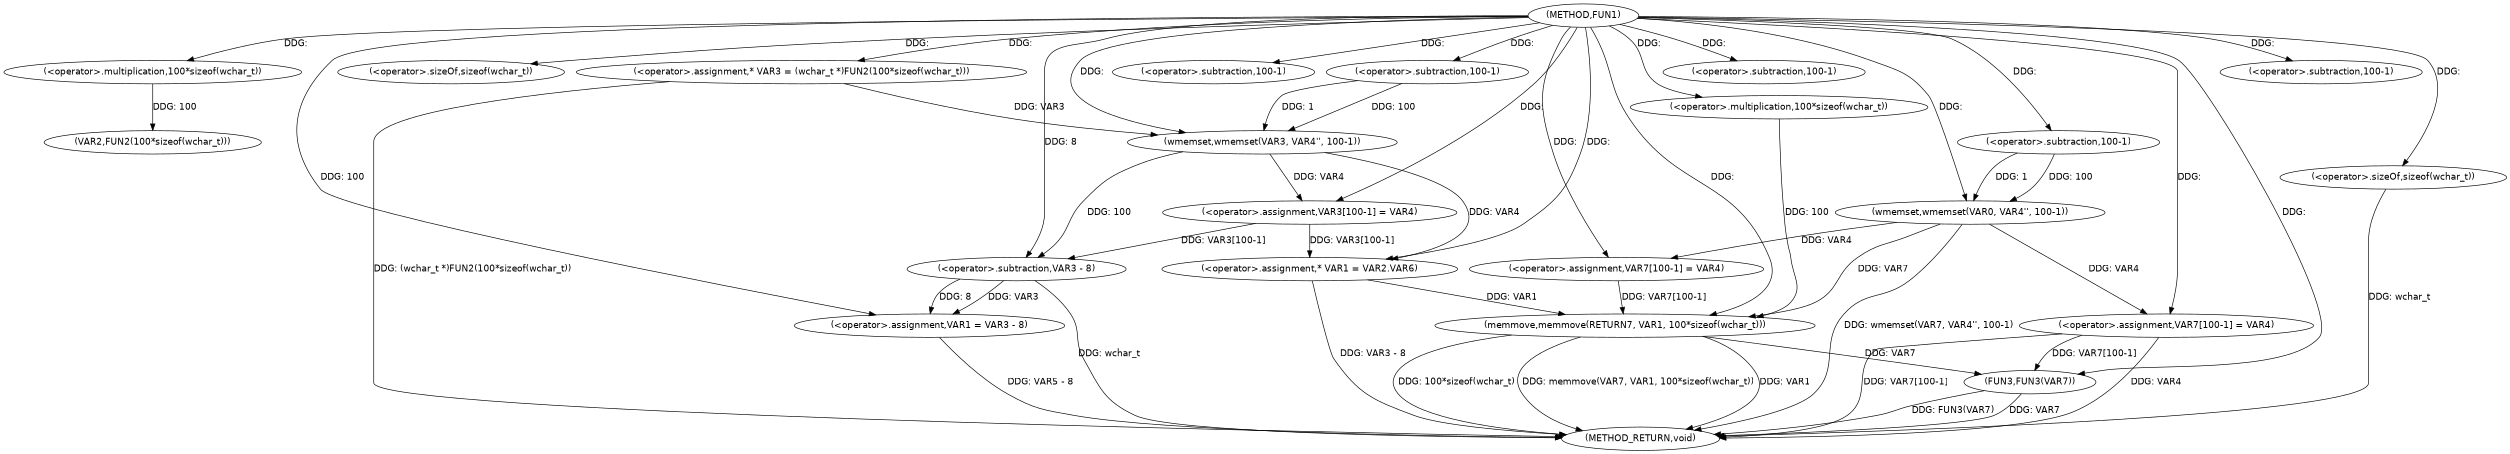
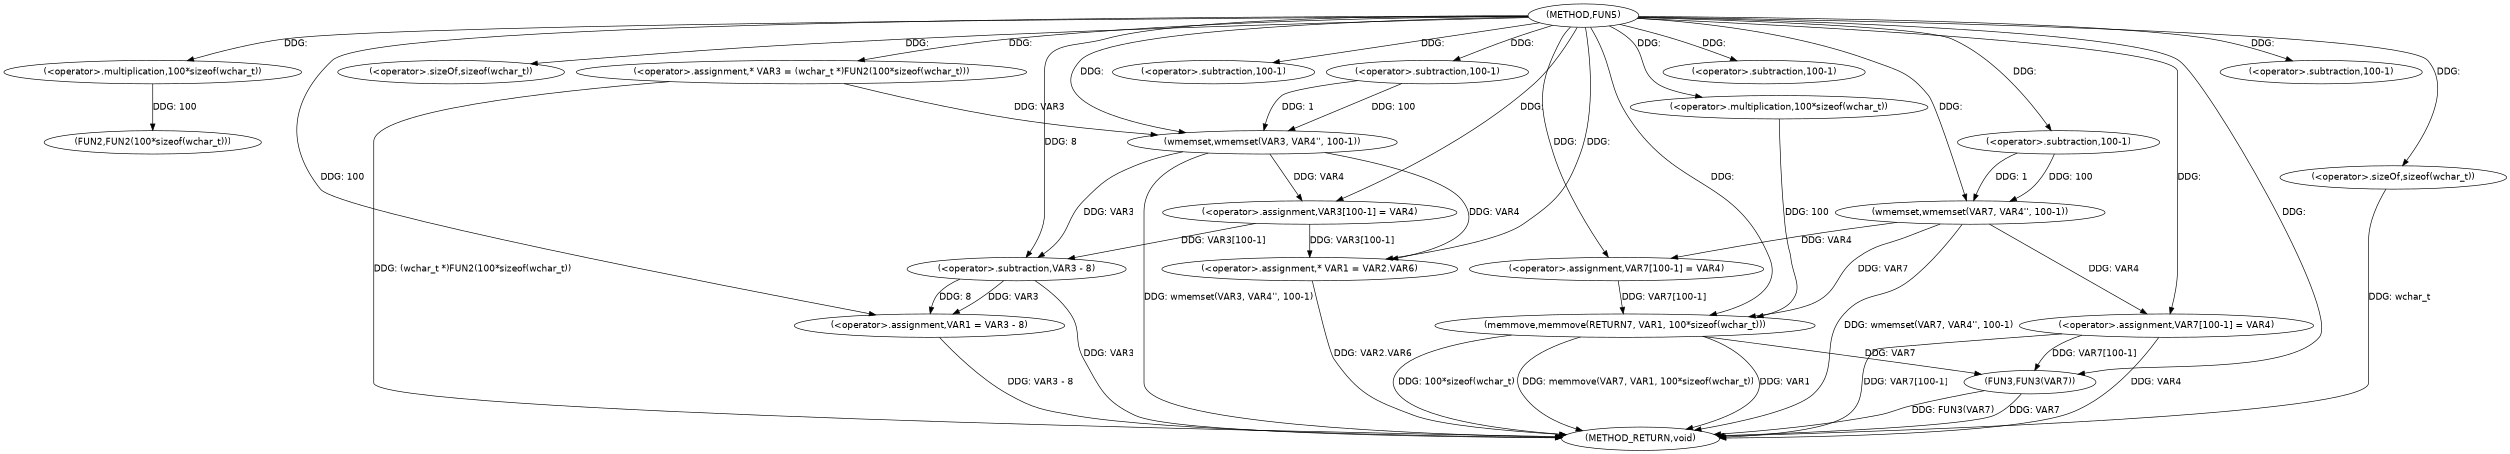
node "(METHOD,FUN1)": label "(METHOD,FUN1)" -> "(METHOD,FUN5)"
node "(VAR2,FUN2(100*sizeof(wchar_t)))": label "(VAR2,FUN2(100*sizeof(wchar_t)))" -> "(FUN2,FUN2(100*sizeof(wchar_t)))"
edge "(wmemset,wmemset(VAR3, VAR4'', 100-1))" -> "(<operator>.subtraction,VAR3 - 8)": label "DDG: 100" -> "DDG: VAR3"
node "(wmemset,wmemset(VAR0, VAR4'', 100-1))": label "(wmemset,wmemset(VAR0, VAR4'', 100-1))" -> "(wmemset,wmemset(VAR7, VAR4'', 100-1))"
edge "(<operator>.assignment,* VAR1 = VAR2.VAR6)" -> "(memmove,memmove(RETURN7, VAR1, 100*sizeof(wchar_t)))": removed, label "DDG: VAR1"
edge "(<operator>.subtraction,VAR3 - 8)" -> "(METHOD_RETURN,void)": label "DDG: wchar_t" -> "DDG: VAR3"
edge "(<operator>.assignment,* VAR1 = VAR2.VAR6)" -> "(METHOD_RETURN,void)": label "DDG: VAR3 - 8" -> "DDG: VAR2.VAR6"
edge "(<operator>.assignment,VAR1 = VAR3 - 8)" -> "(METHOD_RETURN,void)": label "DDG: VAR5 - 8" -> "DDG: VAR3 - 8"
edge "(wmemset,wmemset(VAR3, VAR4'', 100-1))" -> "(METHOD_RETURN,void)": added, label "DDG: wmemset(VAR3, VAR4'', 100-1)"
